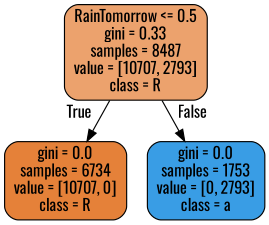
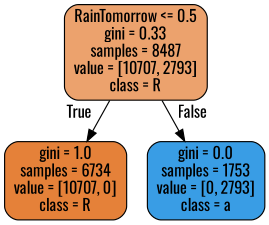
node "gini = 0.0 samples = 6734 value = [10707, 0] class = R": label "gini = 0.0 samples = 6734 value = [10707, 0] class = R" -> "gini = 1.0 samples = 6734 value = [10707, 0] class = R"
